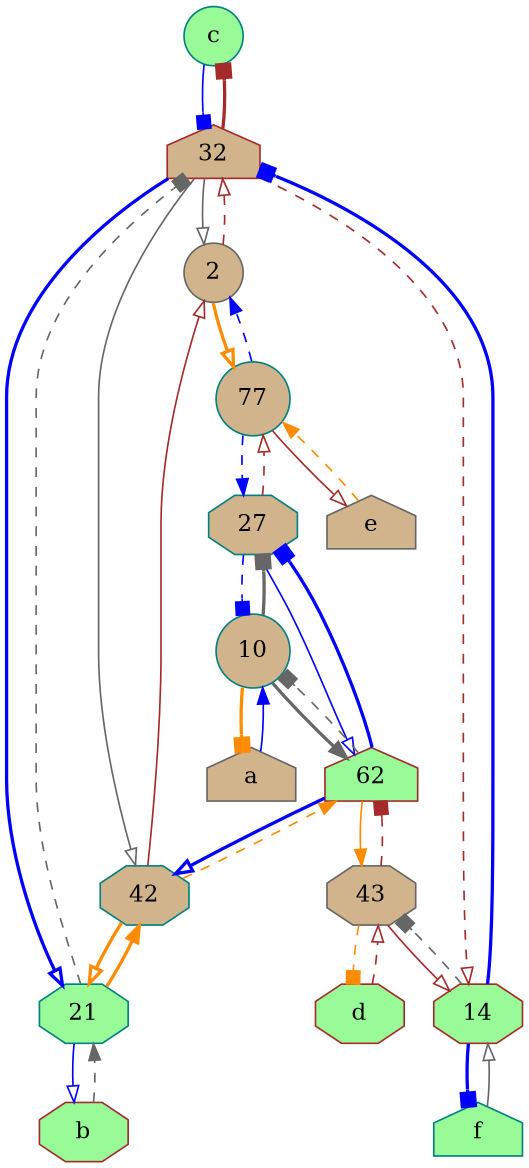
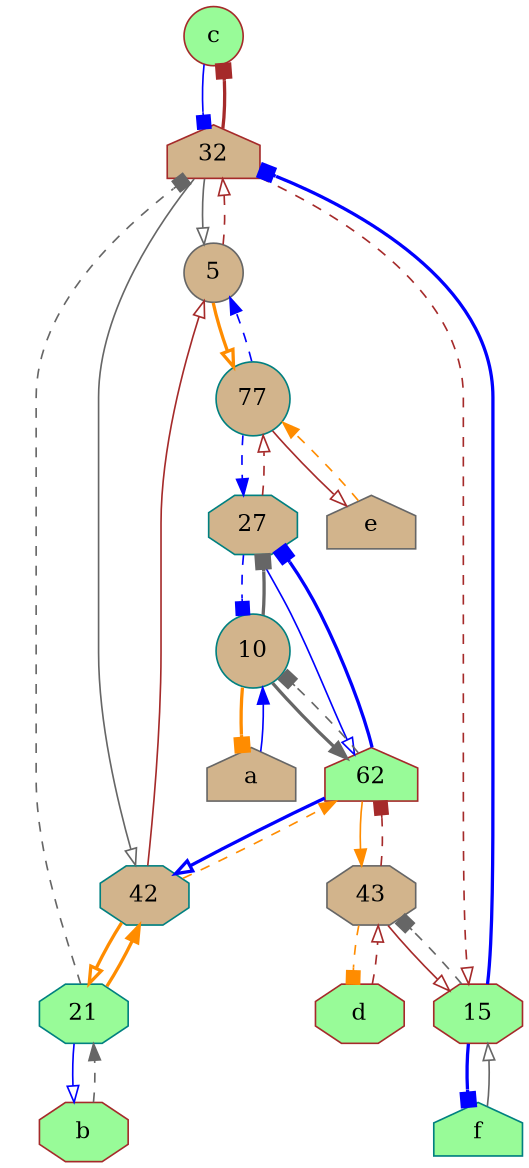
node "c": color teal -> brown
node "2": label "2" -> "5"
edge "32" -> "21": removed
node "14": label "14" -> "15"
